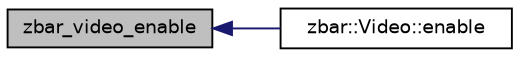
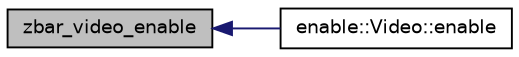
node "zbar::Video::enable": label "zbar::Video::enable" -> "enable::Video::enable"
